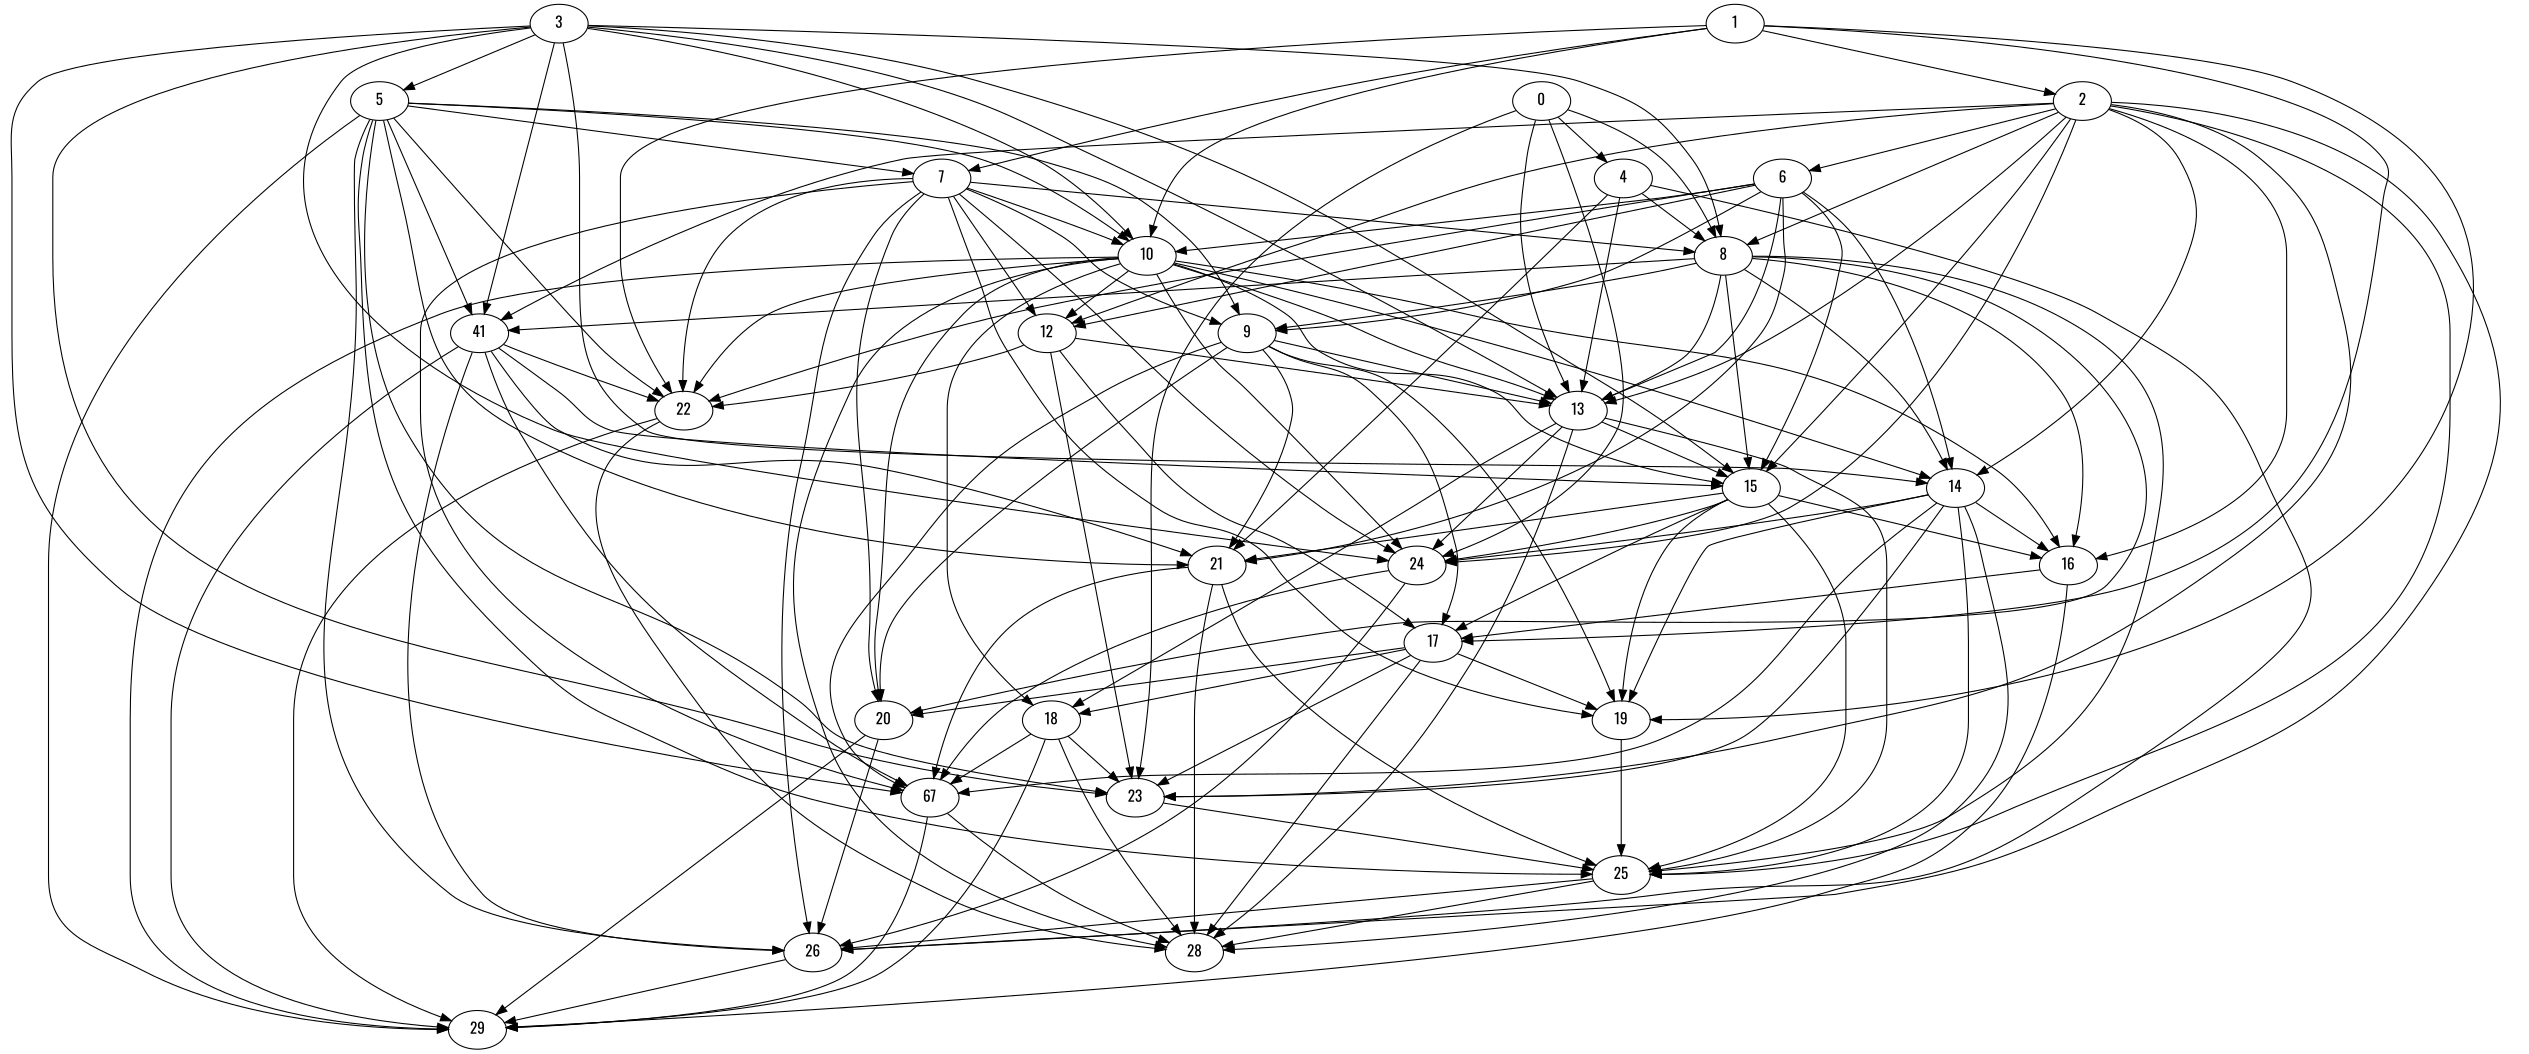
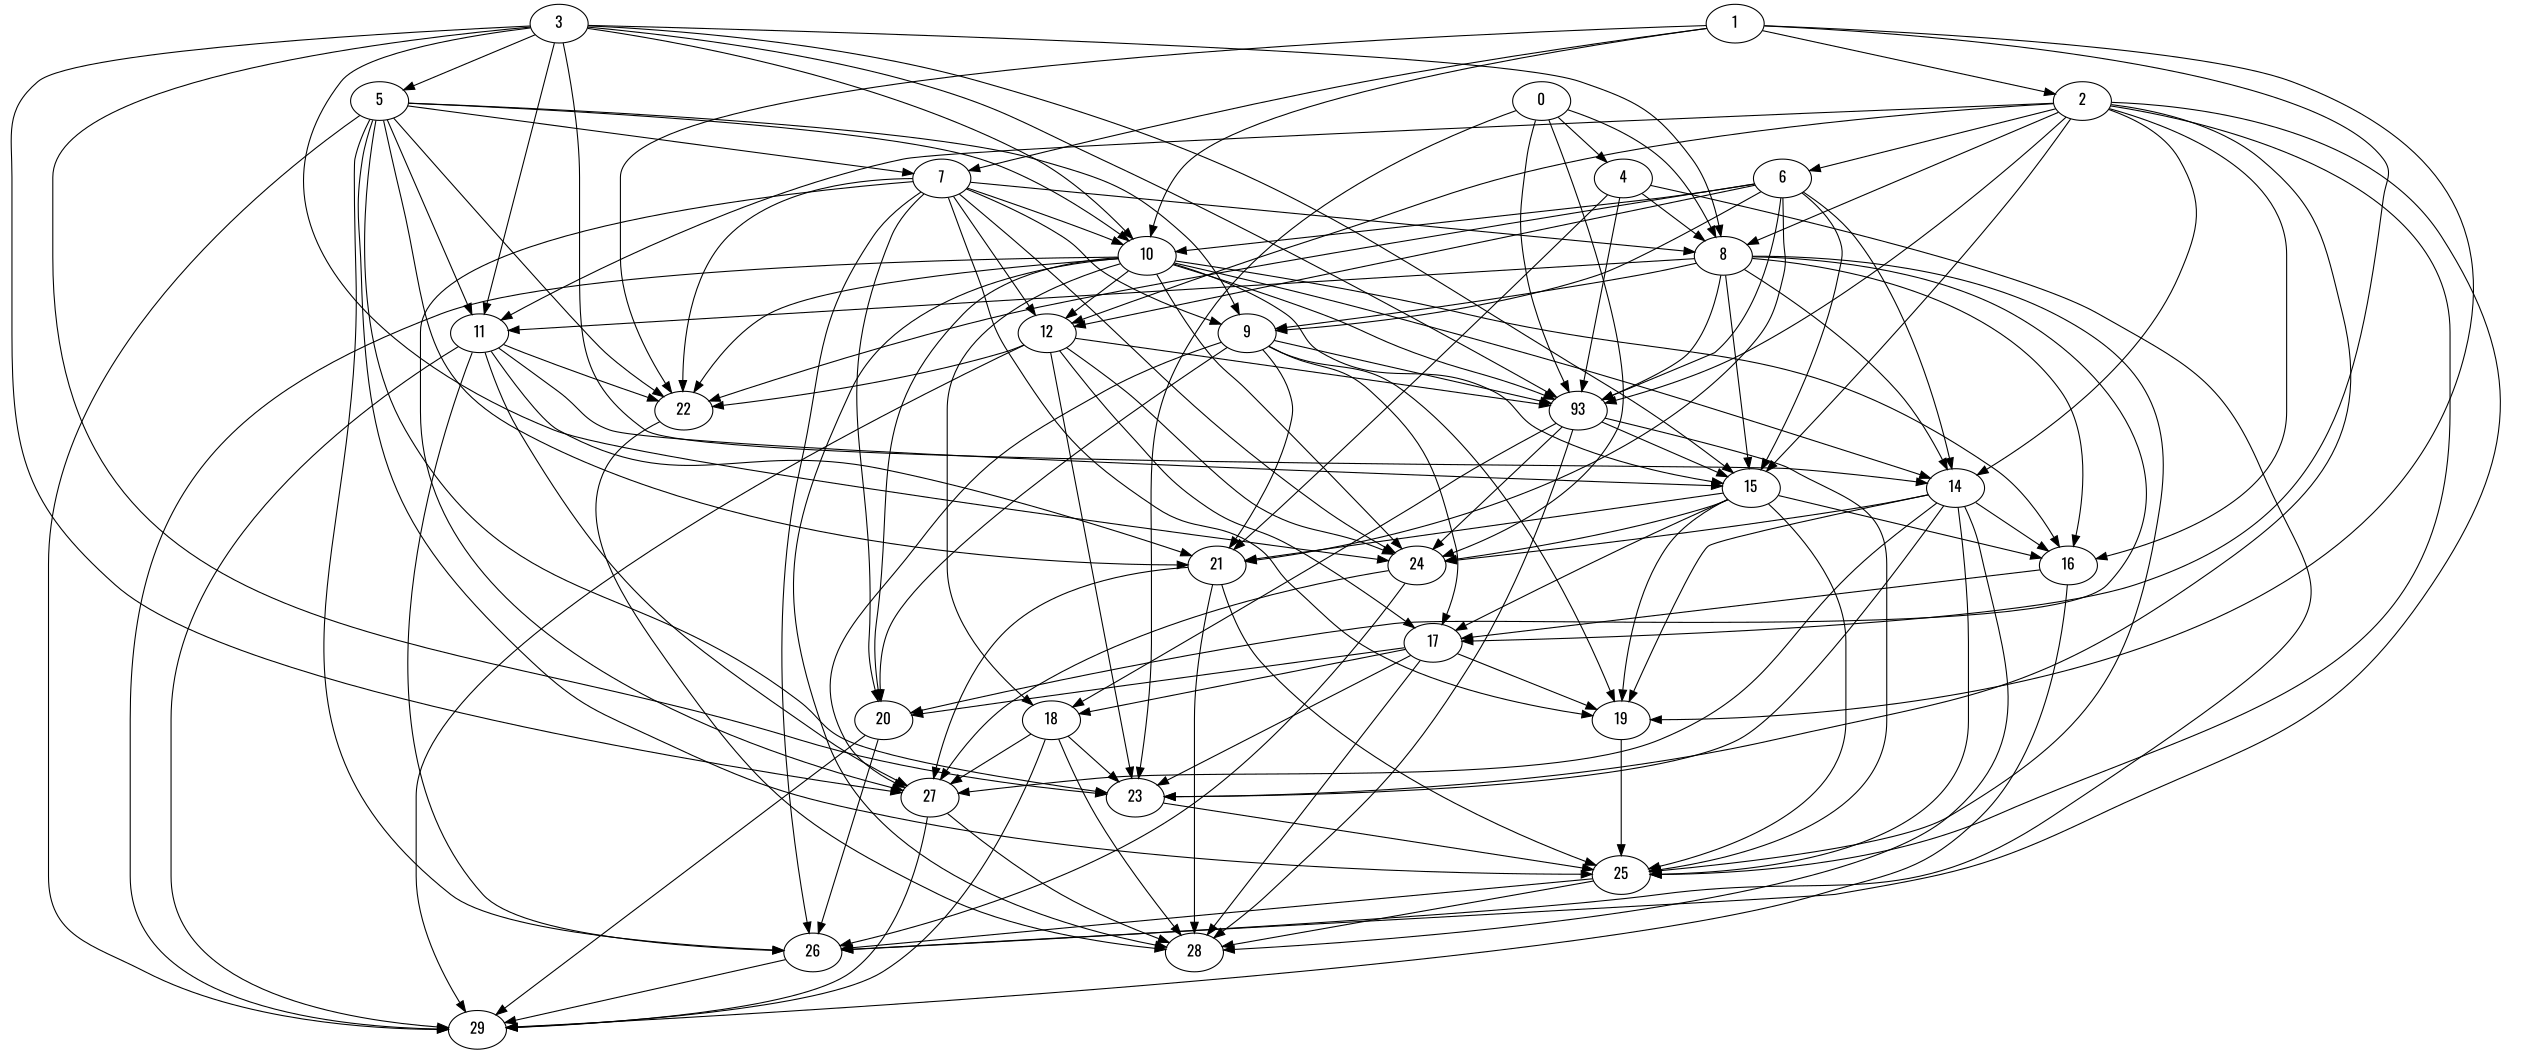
node "41": label "41" -> "11"
node "13": label "13" -> "93"
edge "2" -> "24": now "12" -> "24"
edge "22" -> "29": now "12" -> "29"
node "67": label "67" -> "27"
